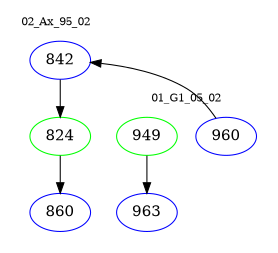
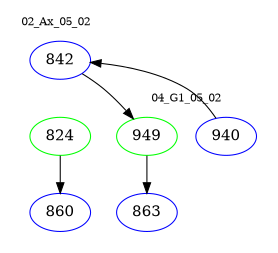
cluster "02_Ax_95_02": label "02_Ax_95_02" -> "02_Ax_05_02"
edge "842" -> "824": now "842" -> "949"
cluster "01_G1_05_02": label "01_G1_05_02" -> "04_G1_05_02"
node "960": label "960" -> "940"
node "963": label "963" -> "863"
